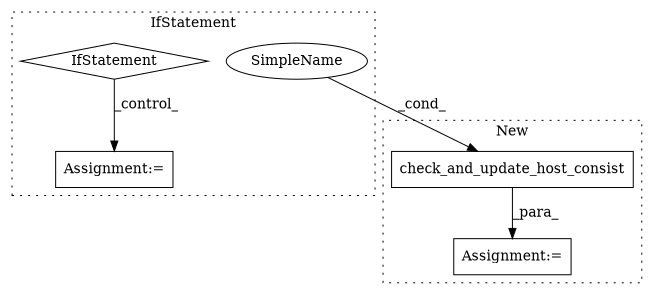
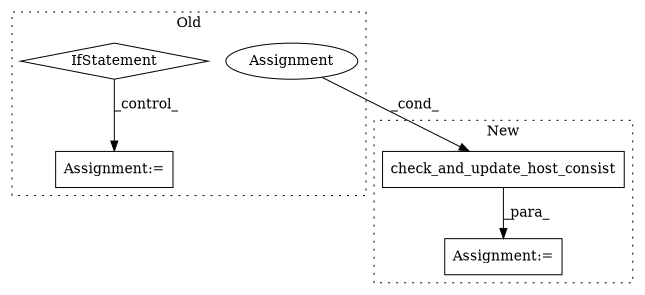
cluster "IfStatement": label "IfStatement" -> "Old"
node "SimpleName": label "SimpleName" -> "Assignment"
